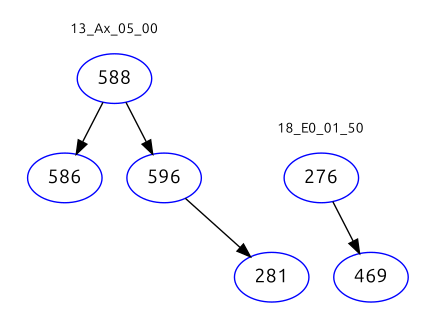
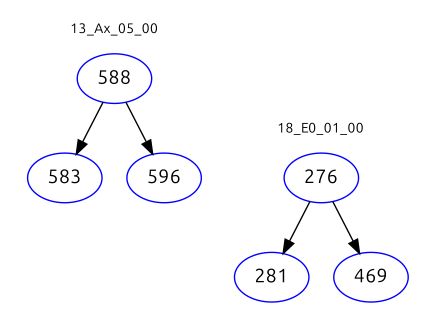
cluster "18_E0_01_50": label "18_E0_01_50" -> "18_E0_01_00"
node "586": label "586" -> "583"
edge "596" -> "281": now "276" -> "281"
